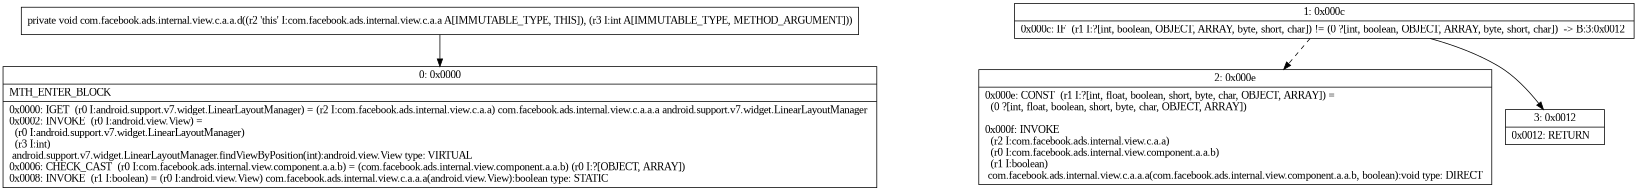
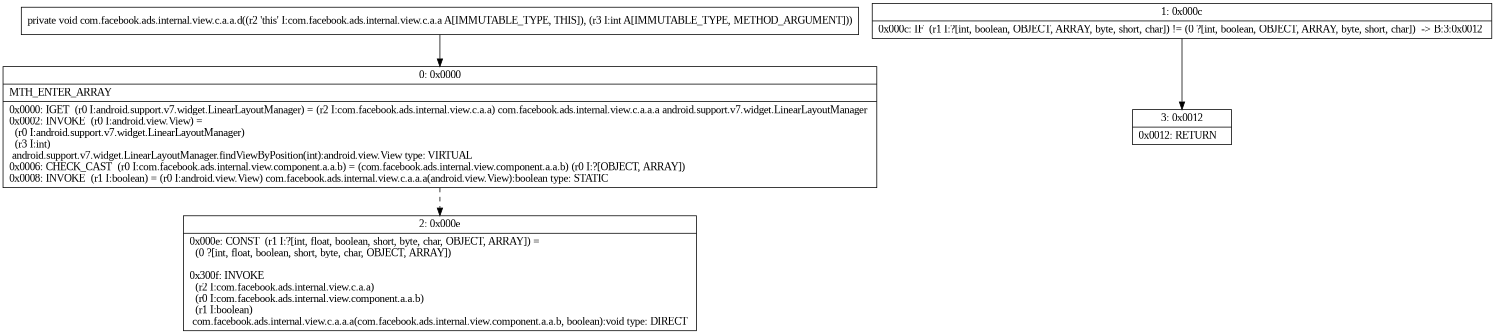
edge "1: 0x000c" -> "2: 0x000e": now "0: 0x0000" -> "2: 0x000e"
node "0: 0x0000": text "MTH_ENTER_BLOCK" -> "MTH_ENTER_ARRAY"
node "2: 0x000e": text "0x000f: INVOKE" -> "0x300f: INVOKE"
